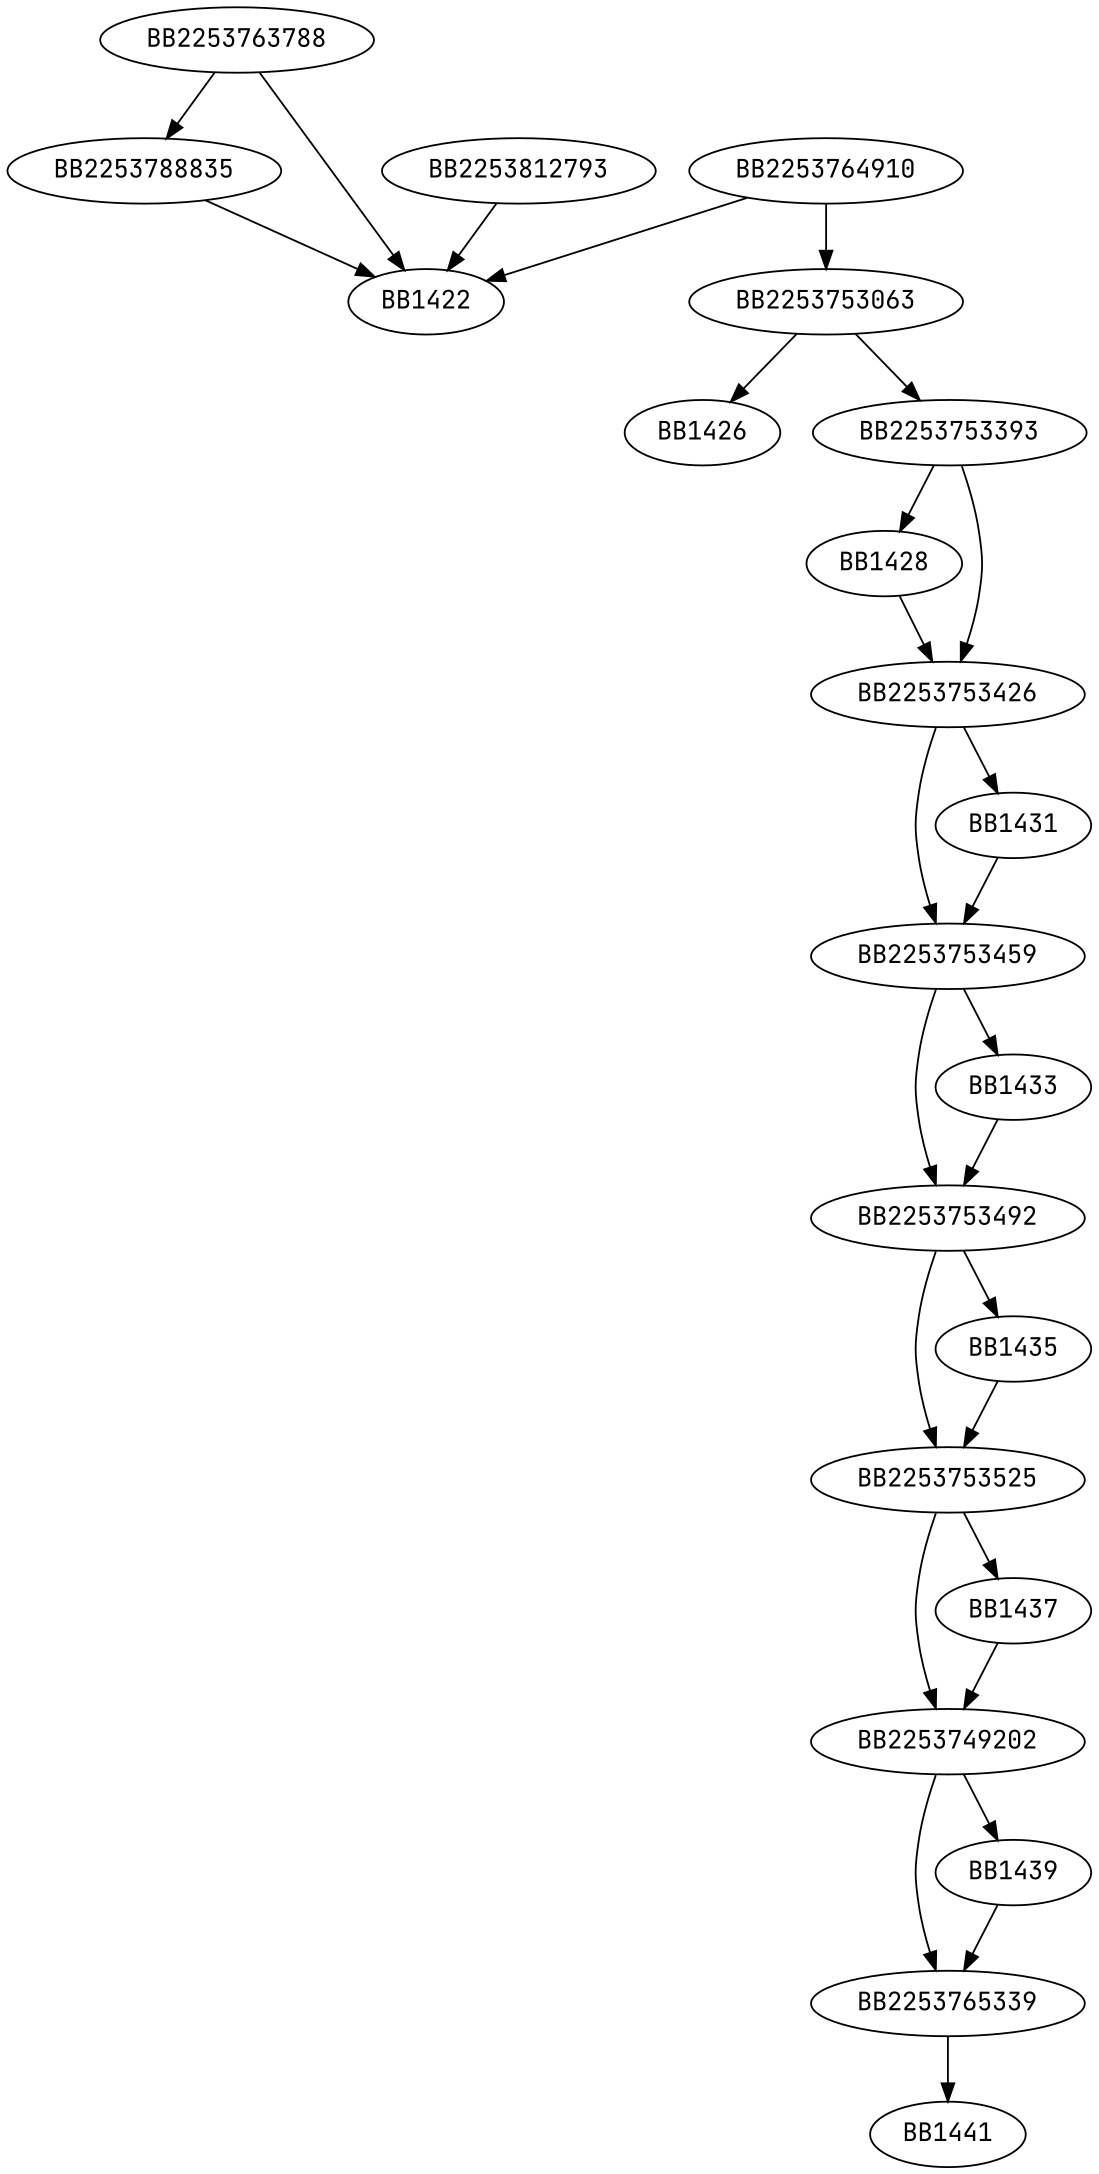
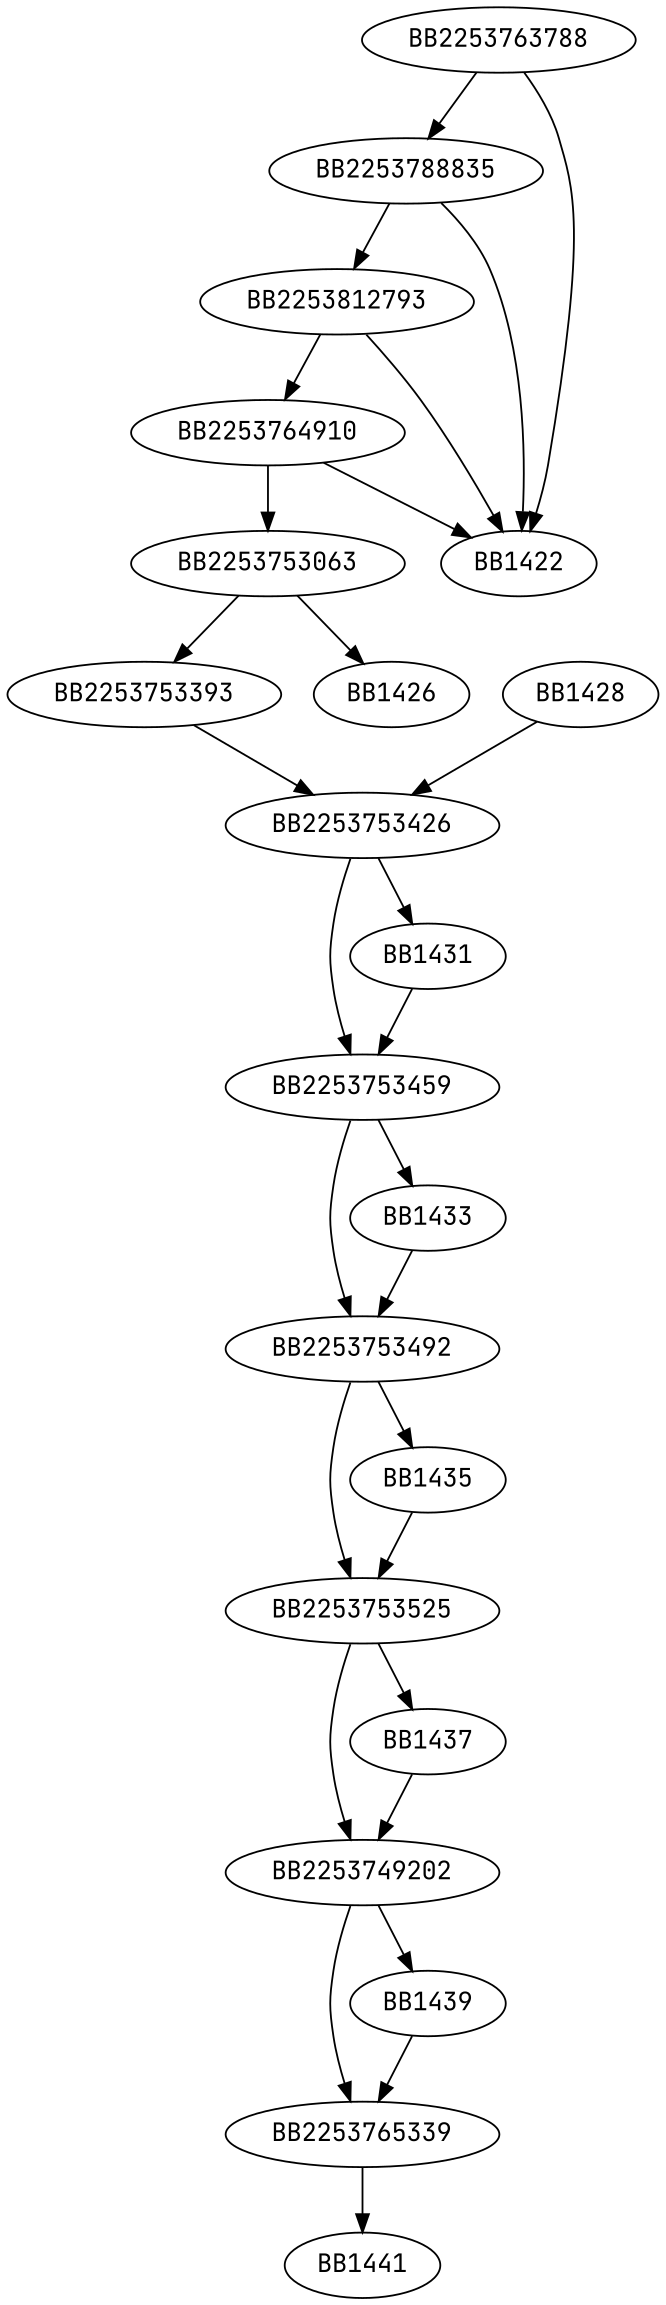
edge "BB2253788835" -> "BB2253812793": added
edge "BB2253812793" -> "BB2253764910": added
edge "BB2253753393" -> "BB1428": removed
